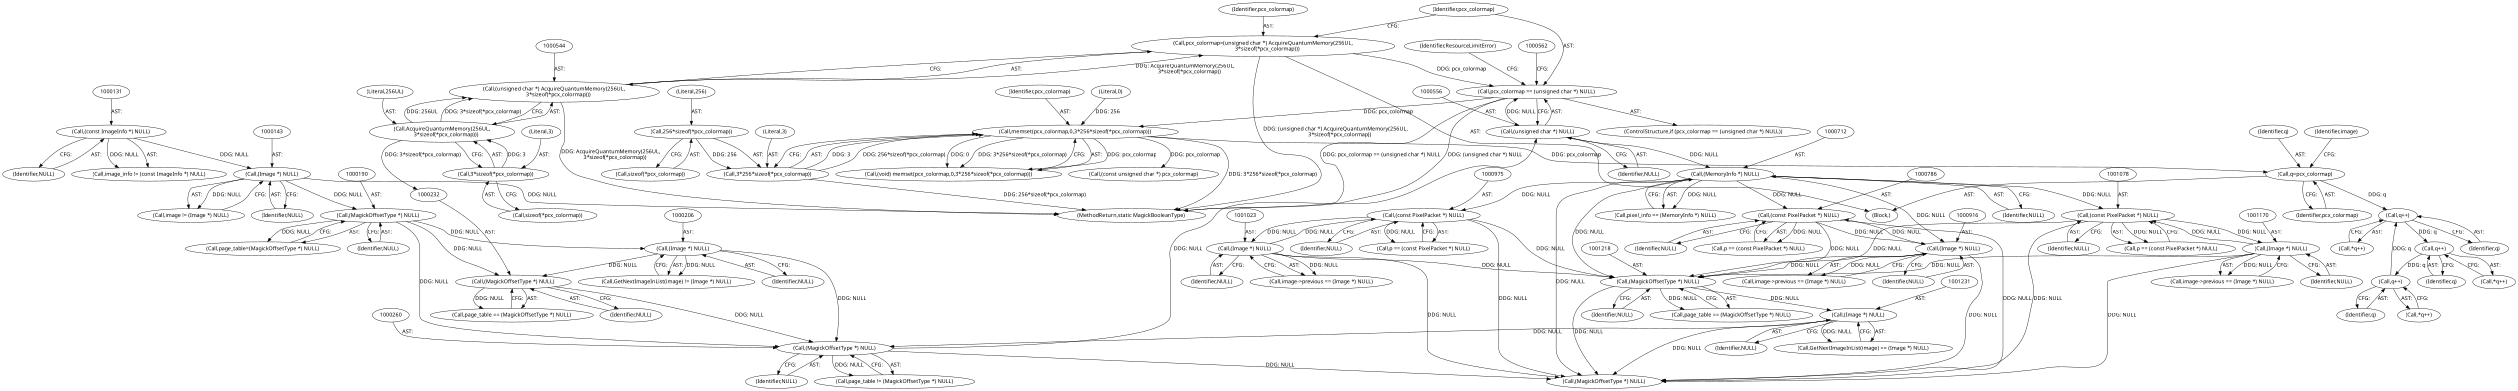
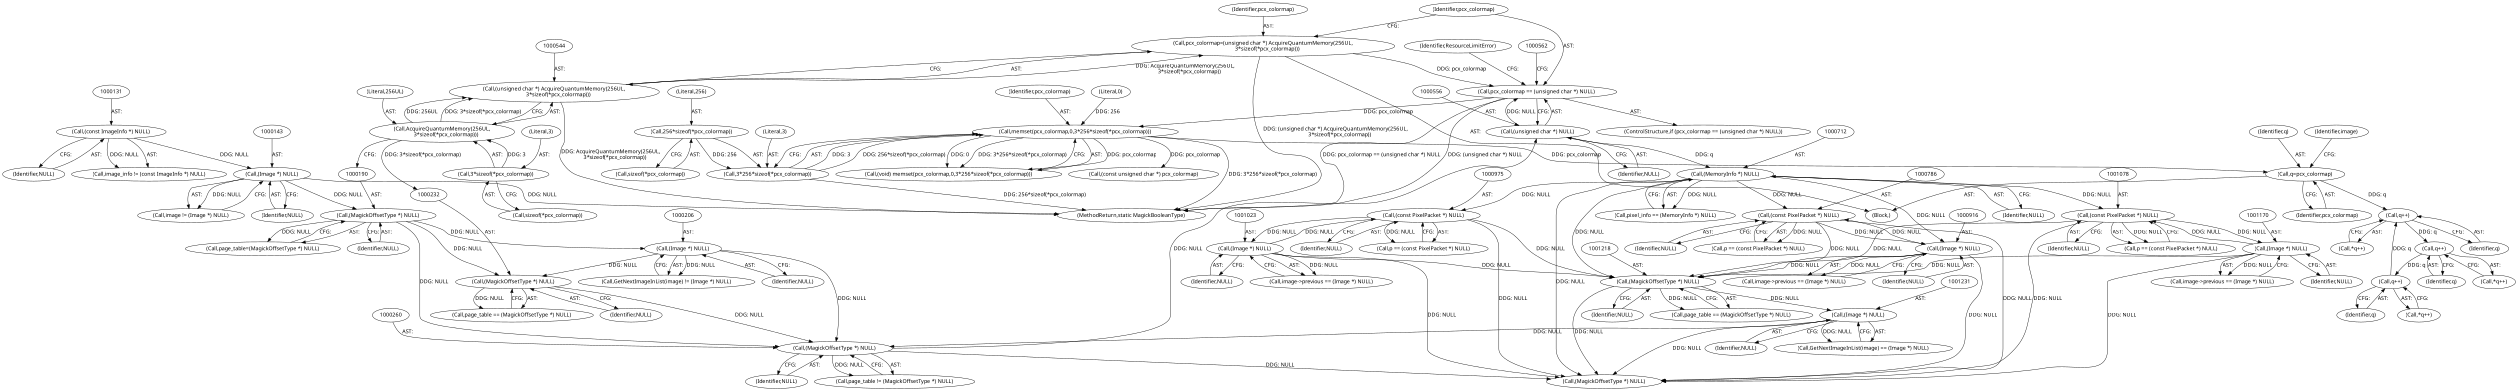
edge "(Call,AcquireQuantumMemory(256UL, 3*sizeof(*pcx_colormap)))" -> "(Call,3*sizeof(*pcx_colormap))": now "(Call,AcquireQuantumMemory(256UL, 3*sizeof(*pcx_colormap)))" -> "1000190"
edge "(Call,(unsigned char *) NULL)" -> "(Call,(MemoryInfo *) NULL)": label "DDG: NULL" -> "DDG: q"
